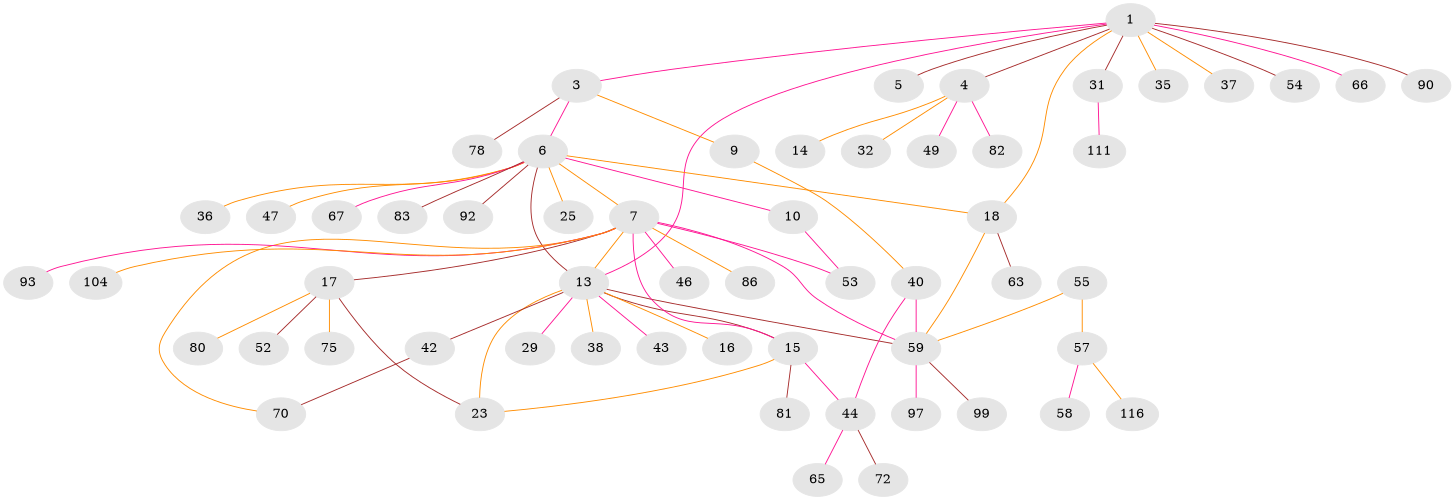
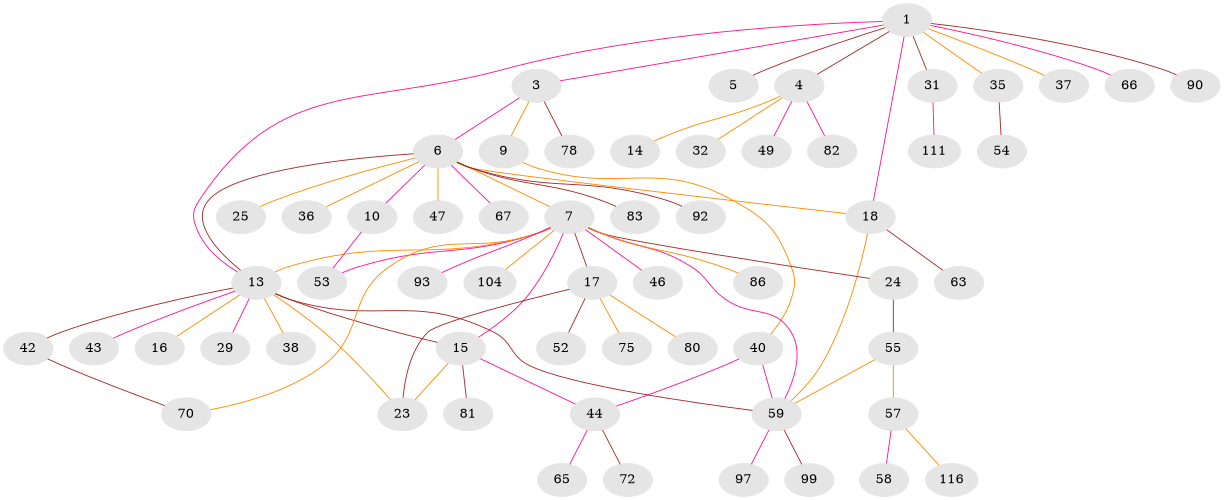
edge "1" -- "54": now "35" -- "54"
edge "1" -- "18": color darkorange -> deeppink
node "24": added
